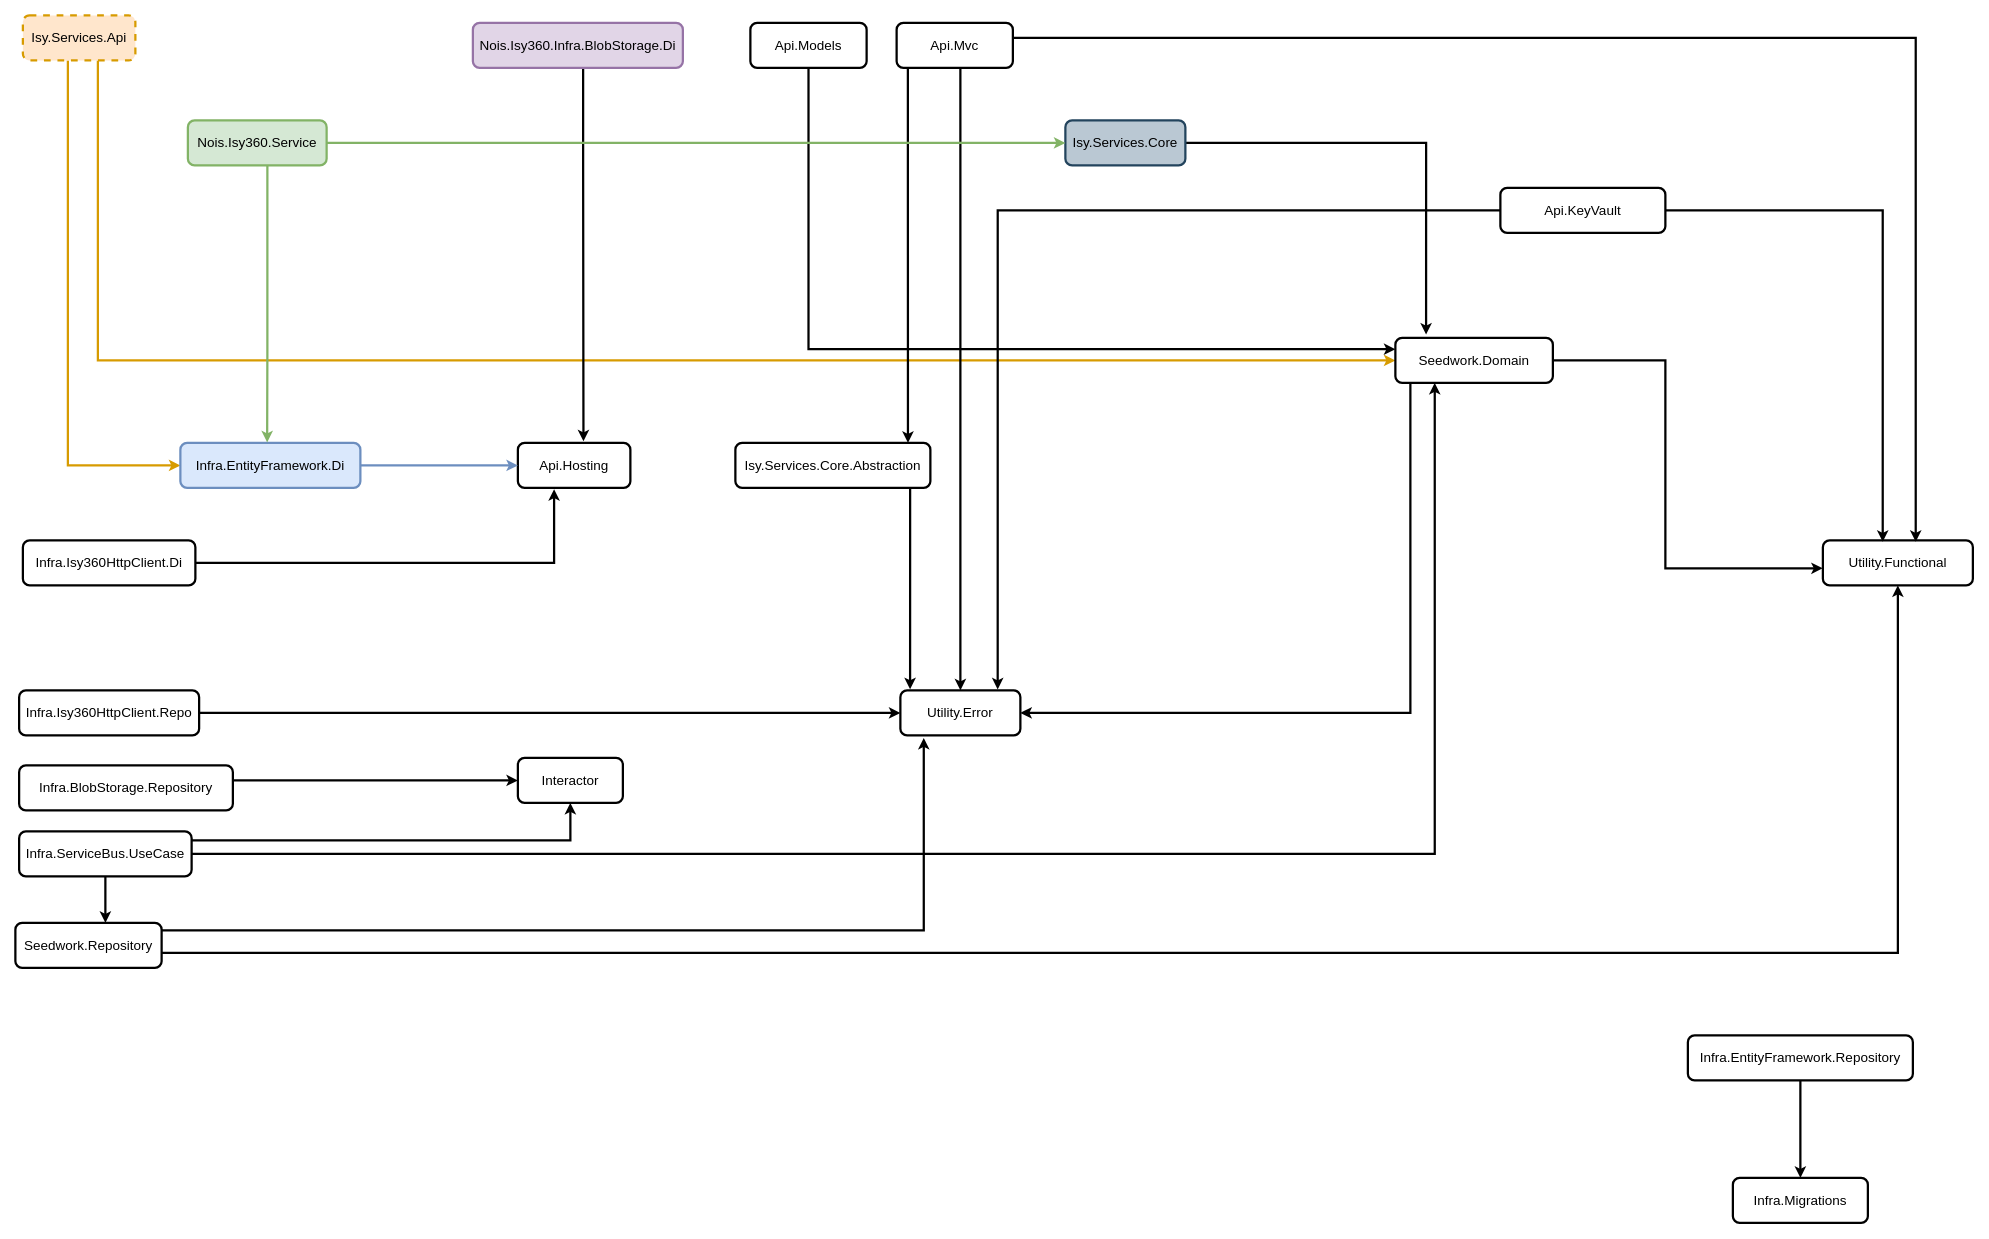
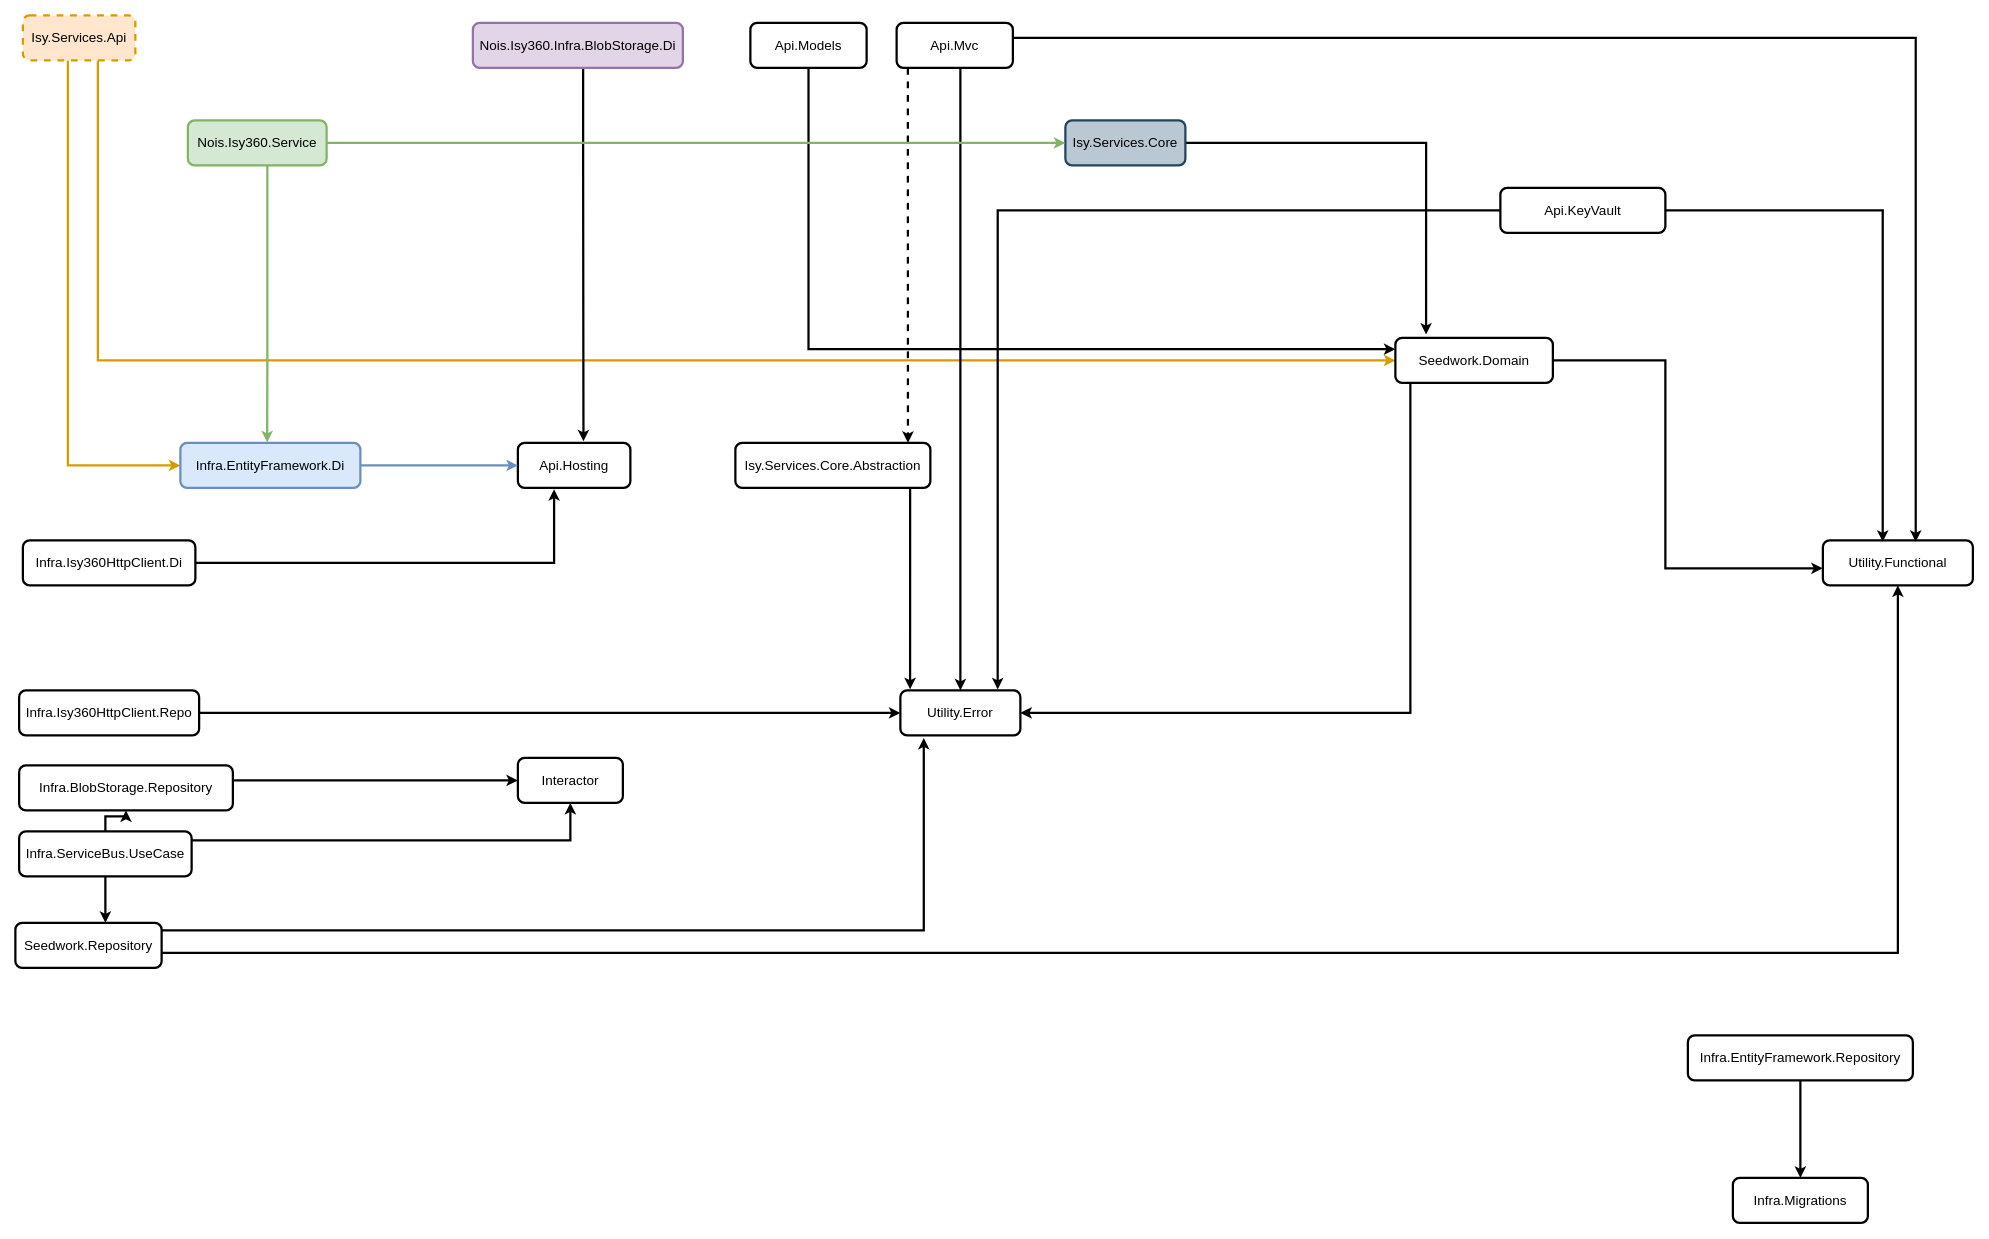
edge "Api.Mvc" -> "Isy.Services.Core.Abstraction": style solid -> dashed
edge "Infra.ServiceBus.UseCase" -> "Seedwork.Domain": now "Infra.ServiceBus.UseCase" -> "Infra.BlobStorage.Repository"
